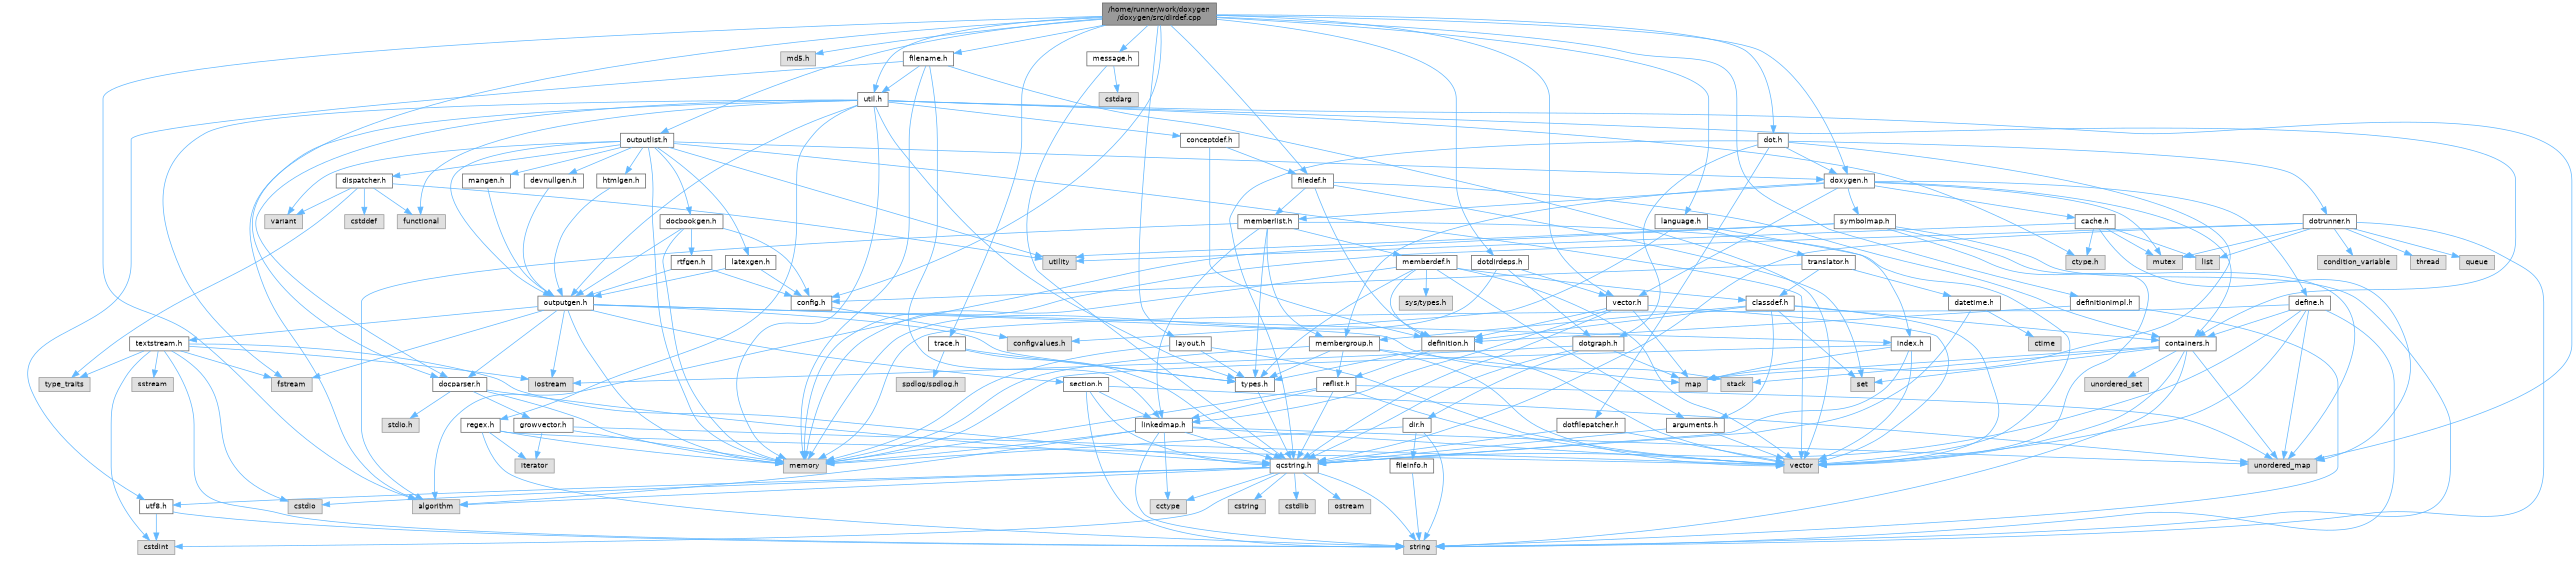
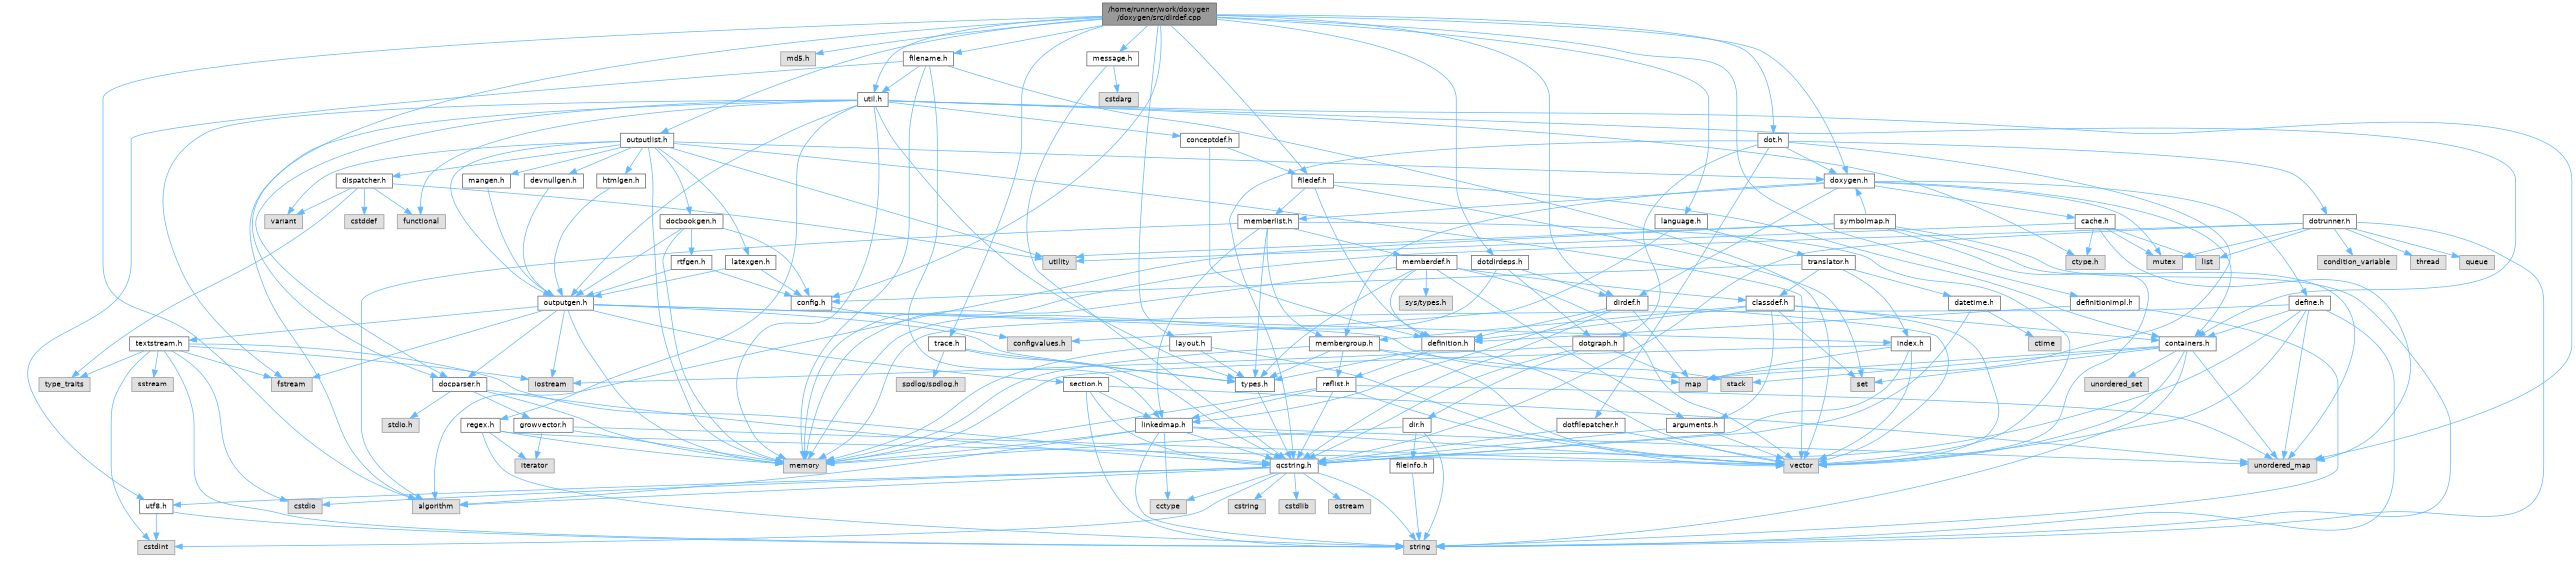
edge "doxygen.h" -> "symbolmap.h": reversed
edge "language.h" -> "index.h": now "translator.h" -> "index.h"
node "vector.h": label "vector.h" -> "dirdef.h"
